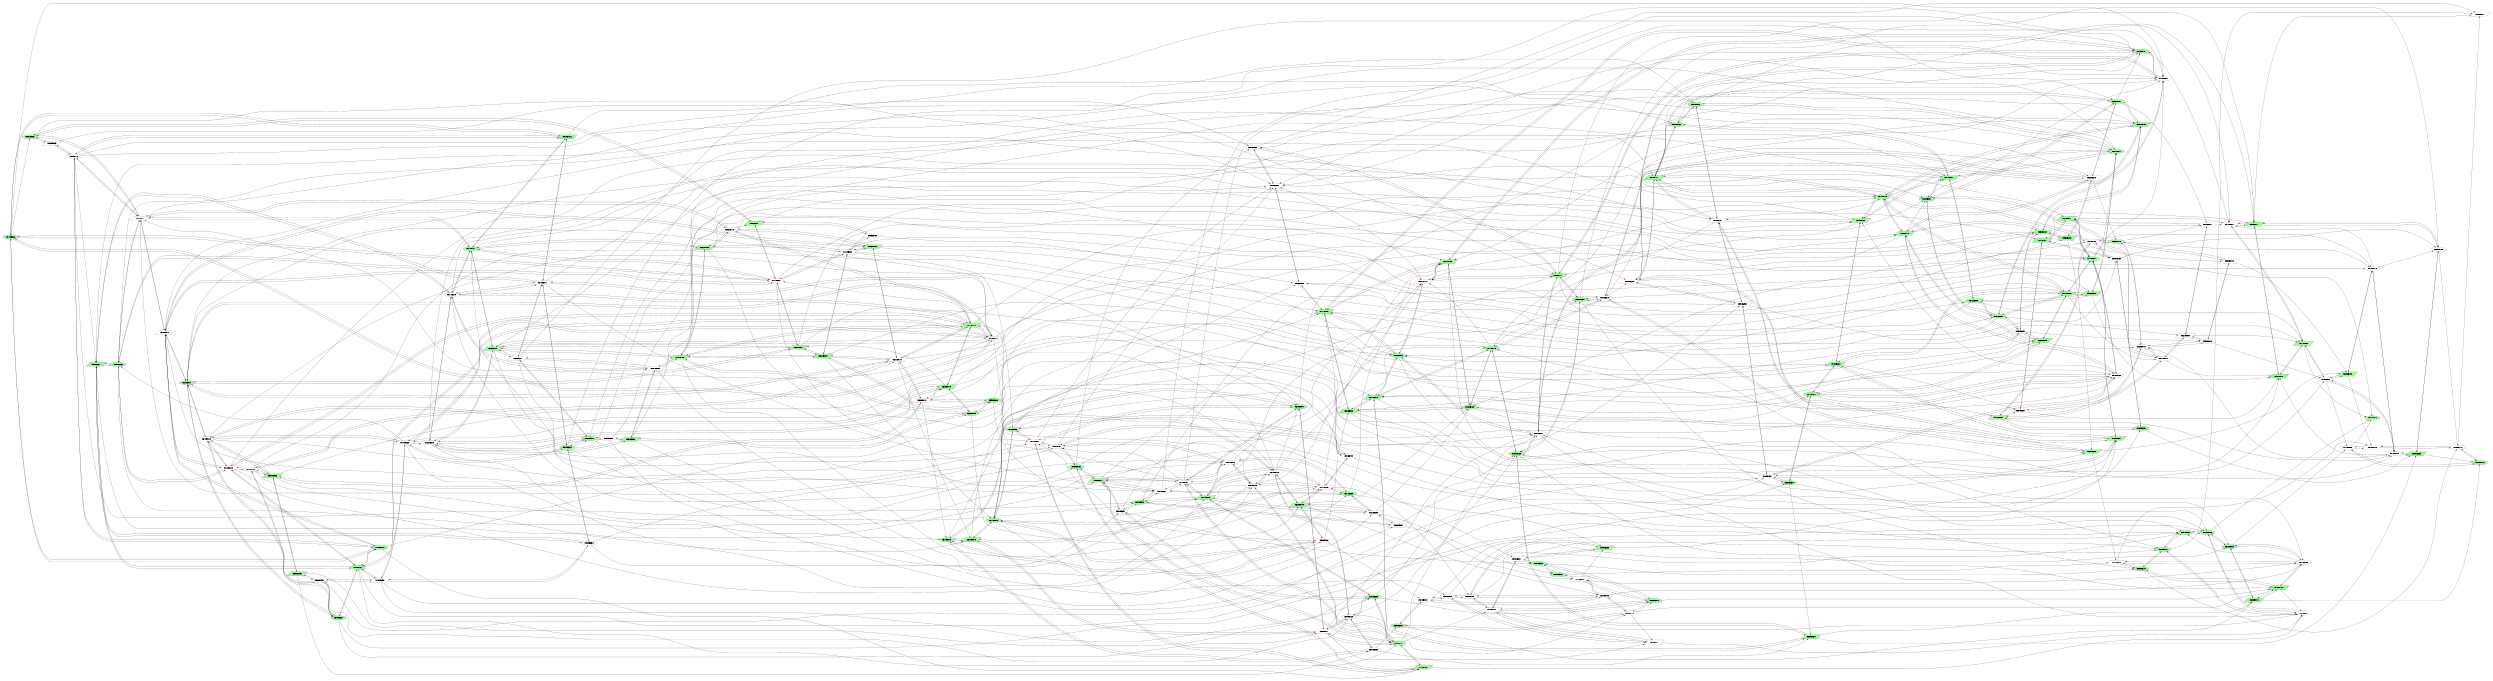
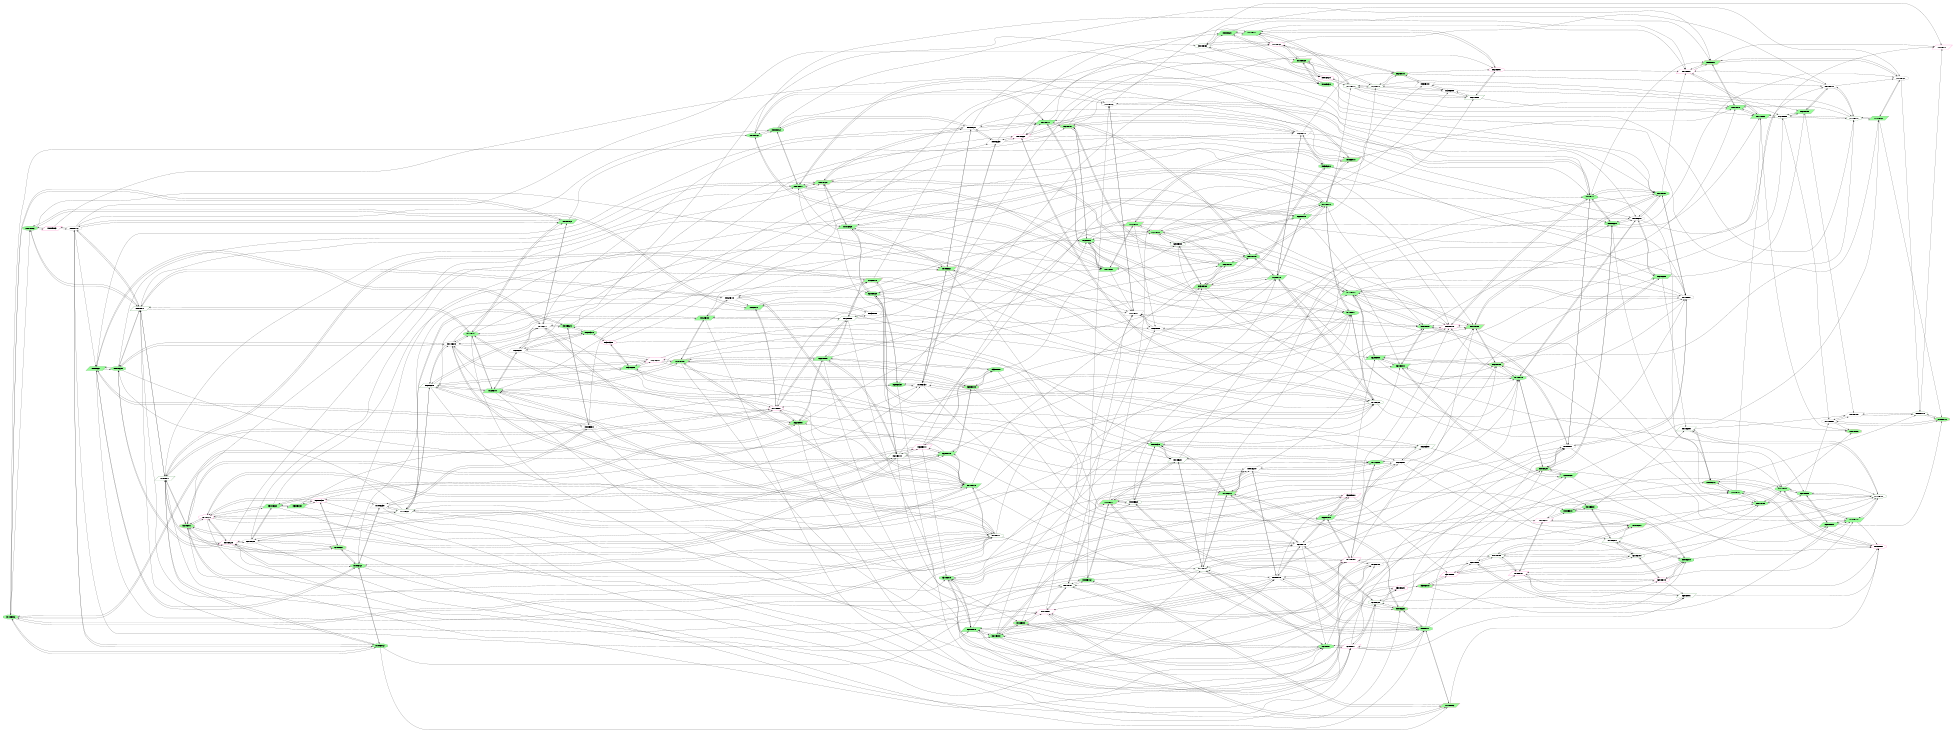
node "A030B200": shape parallelogram -> octagon
edge "A010B210" -> "A010B220": reversed
